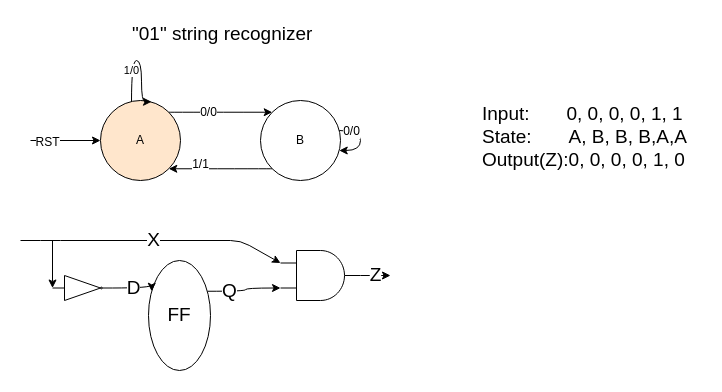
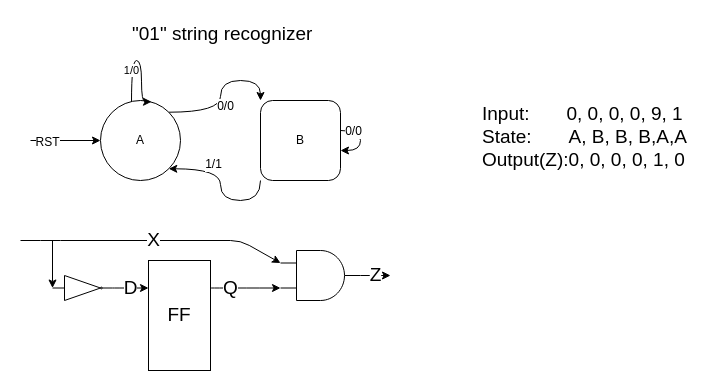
node "Input: 0, 0, 0, 0, 1, 1 State: A, B, B, B,A,A Output(Z):0, 0, 0, 0, 1, 0": label "Input: 0, 0, 0, 0, 1, 1 State: A, B, B, B,A,A Output(Z):0, 0, 0, 0, 1, 0" -> "Input: 0, 0, 0, 0, 9, 1 State: A, B, B, B,A,A Output(Z):0, 0, 0, 0, 1, 0"
node "A": fillcolor #ffe6cc -> #ffffff
node "B": shape ellipse -> rounded rectangle
node "FF": shape ellipse -> rectangle
